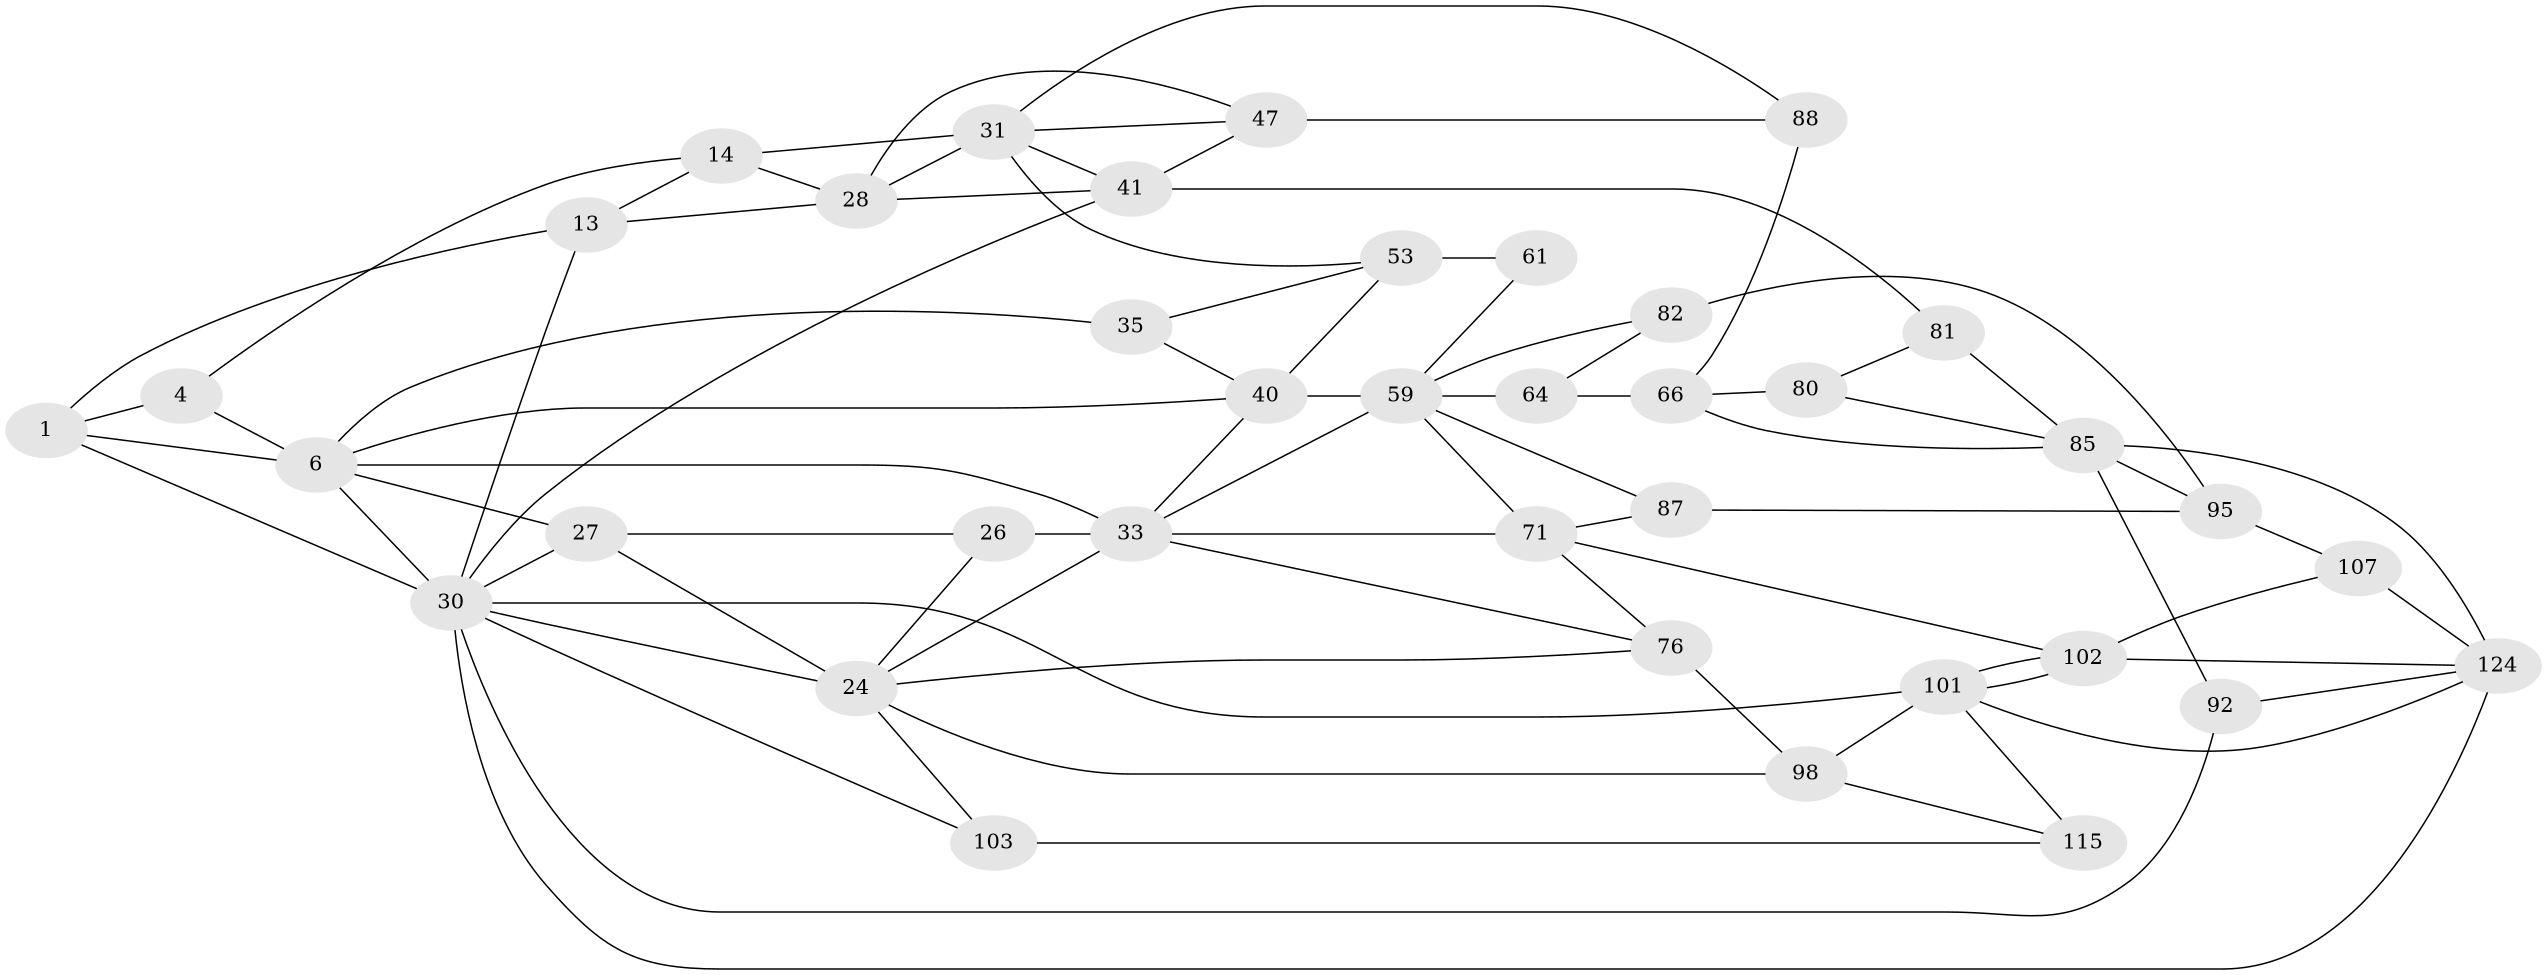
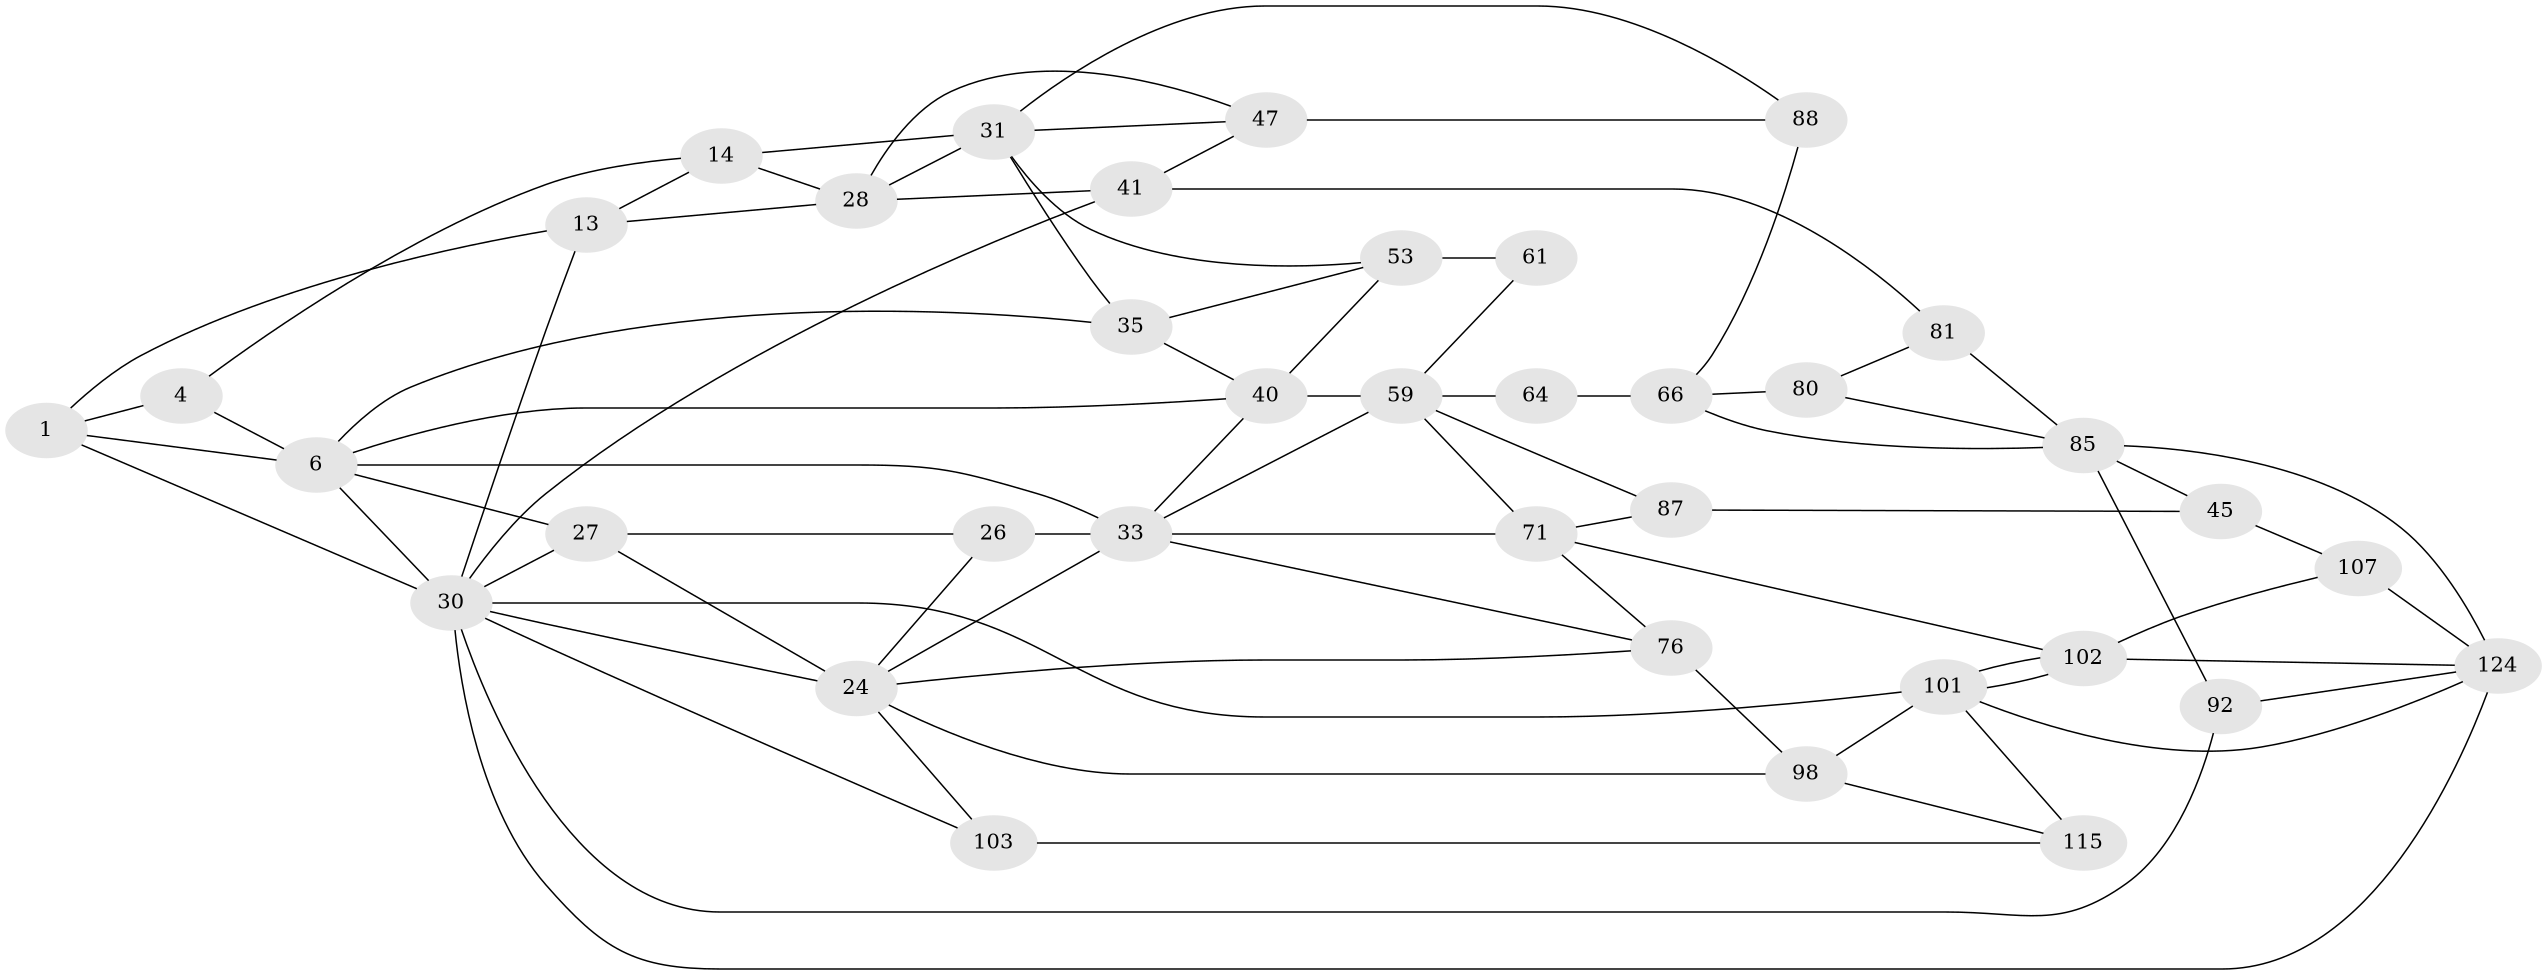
edge "31" -- "41": now "31" -- "35"
node "82": removed
node "95": label "95" -> "45"
